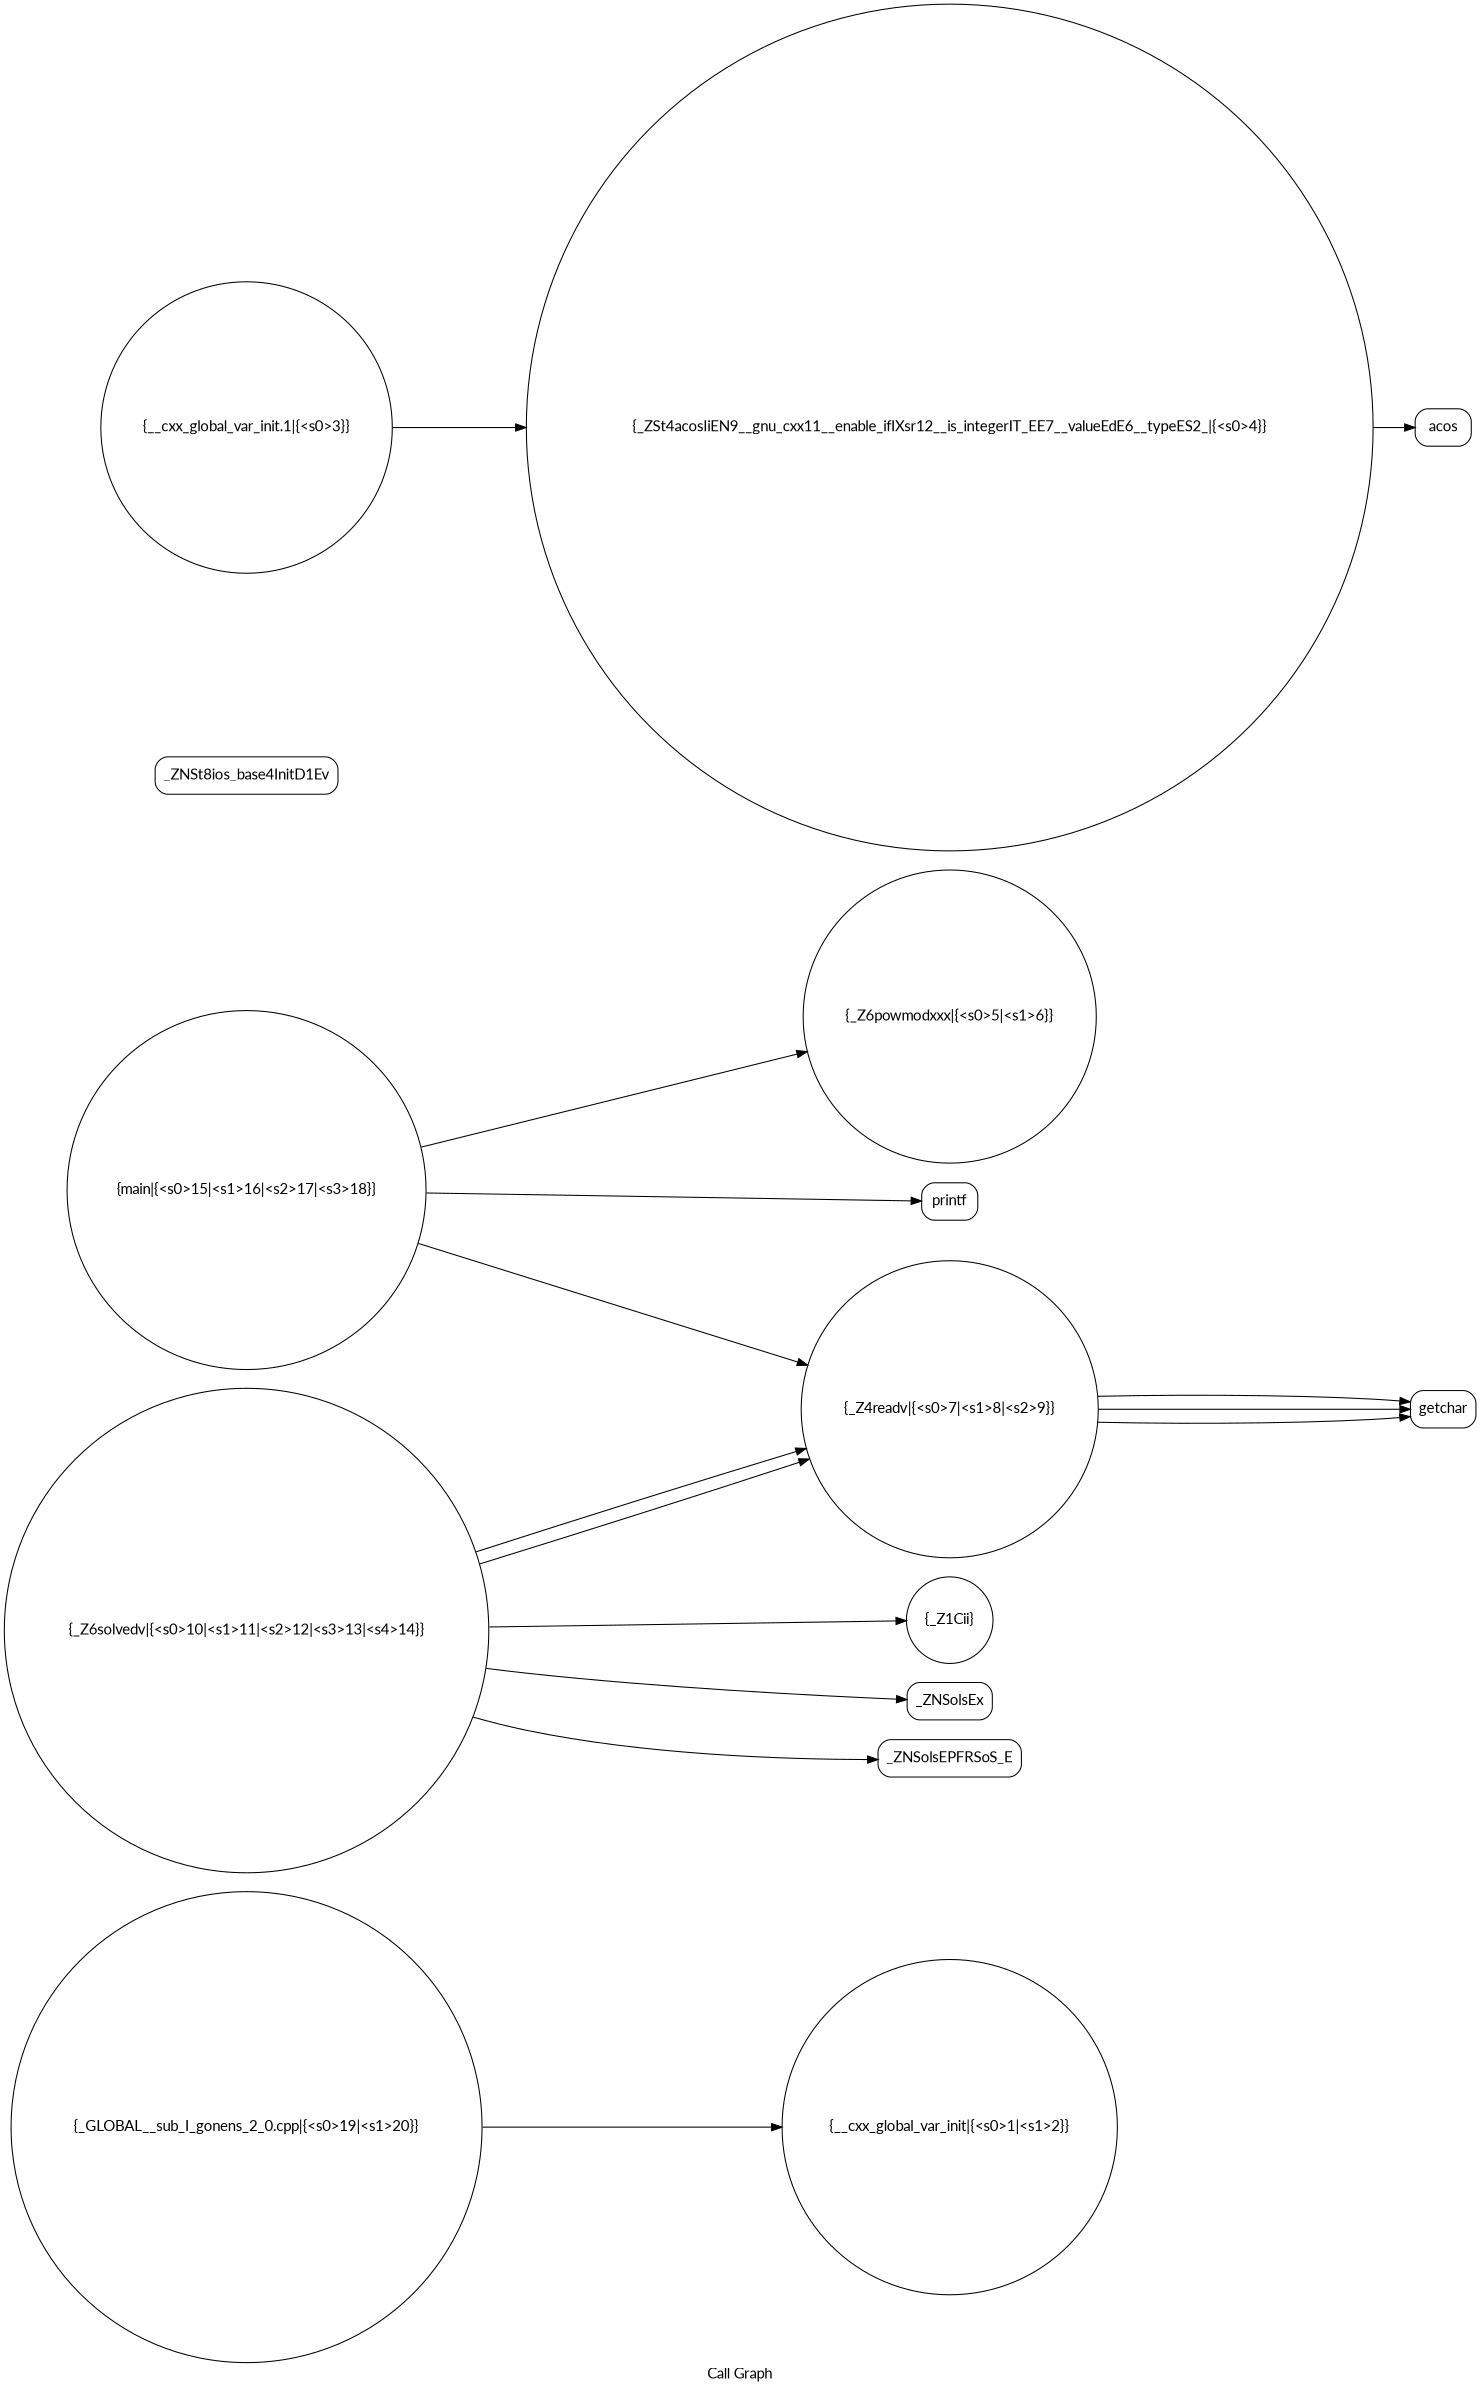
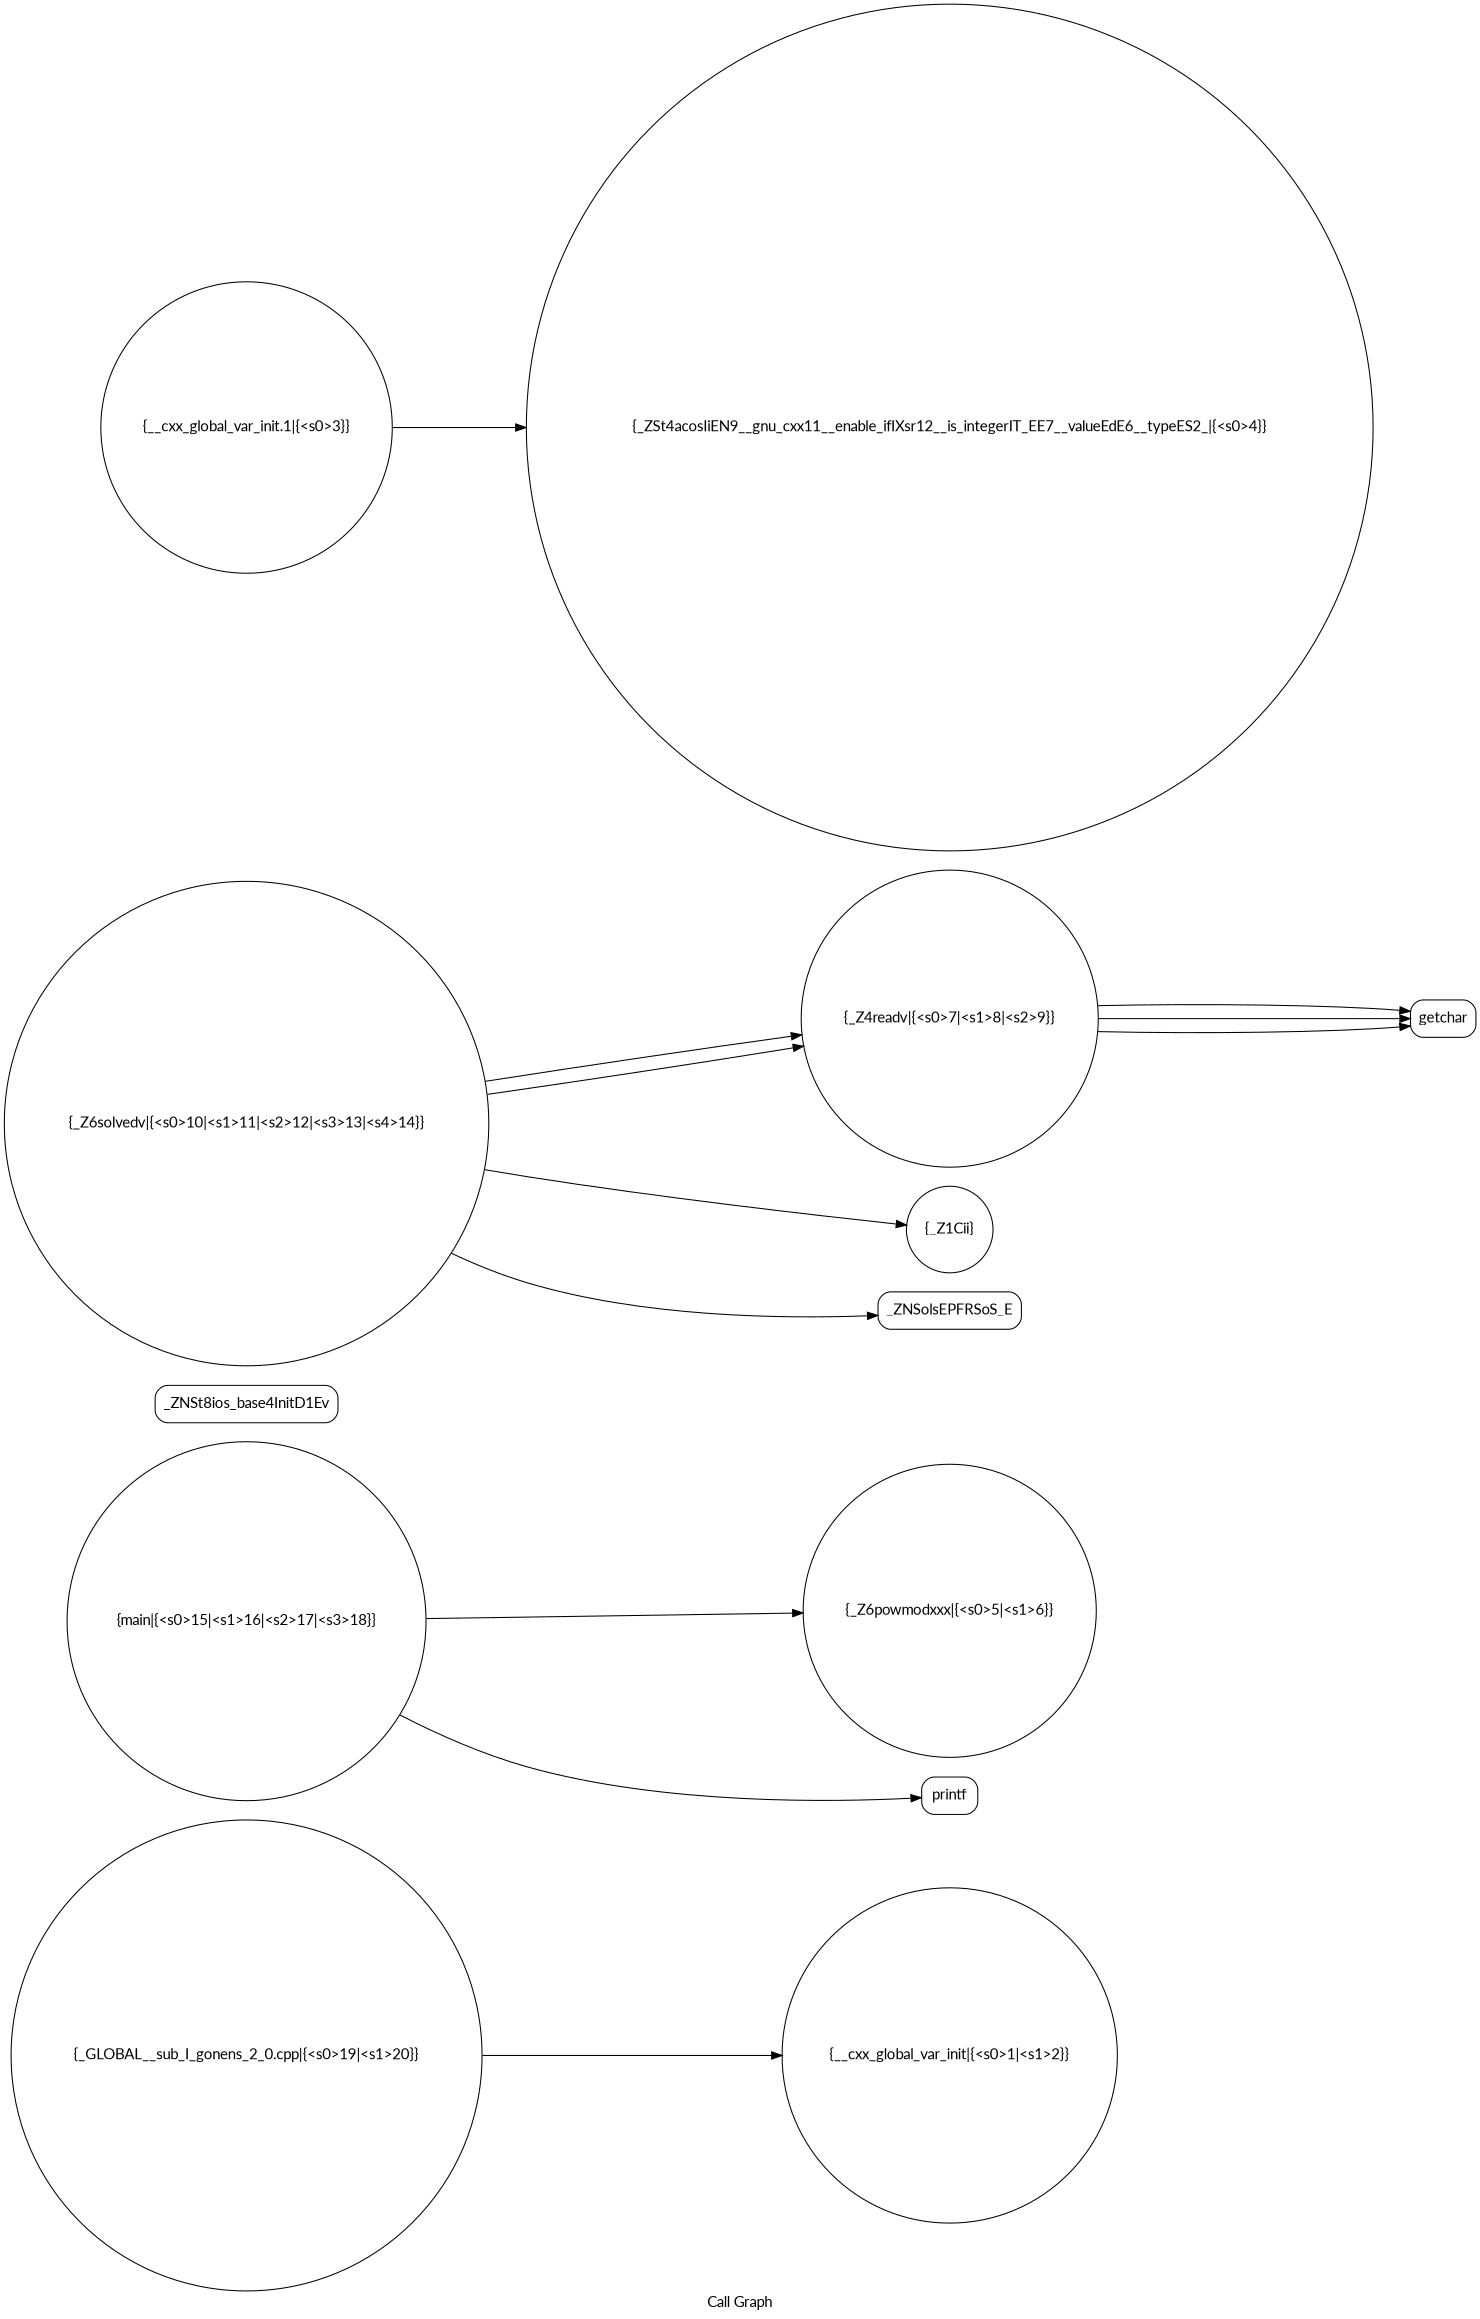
node "acos": removed
edge "{main|{<s0>15|<s1>16|<s2>17|<s3>18}}" -> "{_Z4readv|{<s0>7|<s1>8|<s2>9}}": removed
node "_ZNSolsEx": removed
